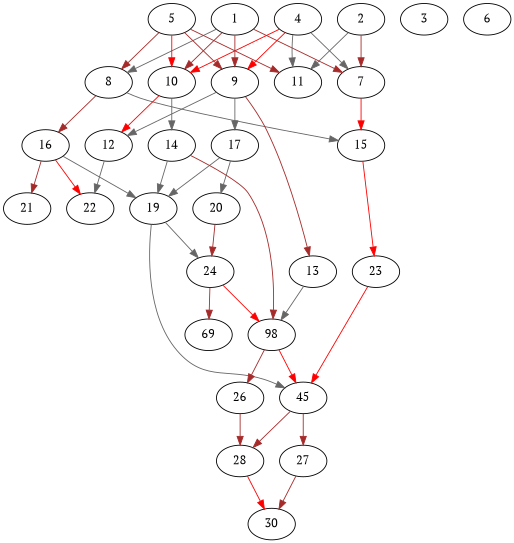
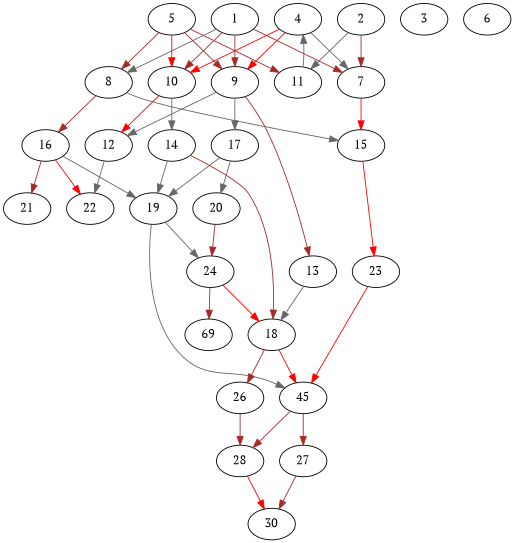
edge "4" -> "11": reversed
node "98": label "98" -> "18"
